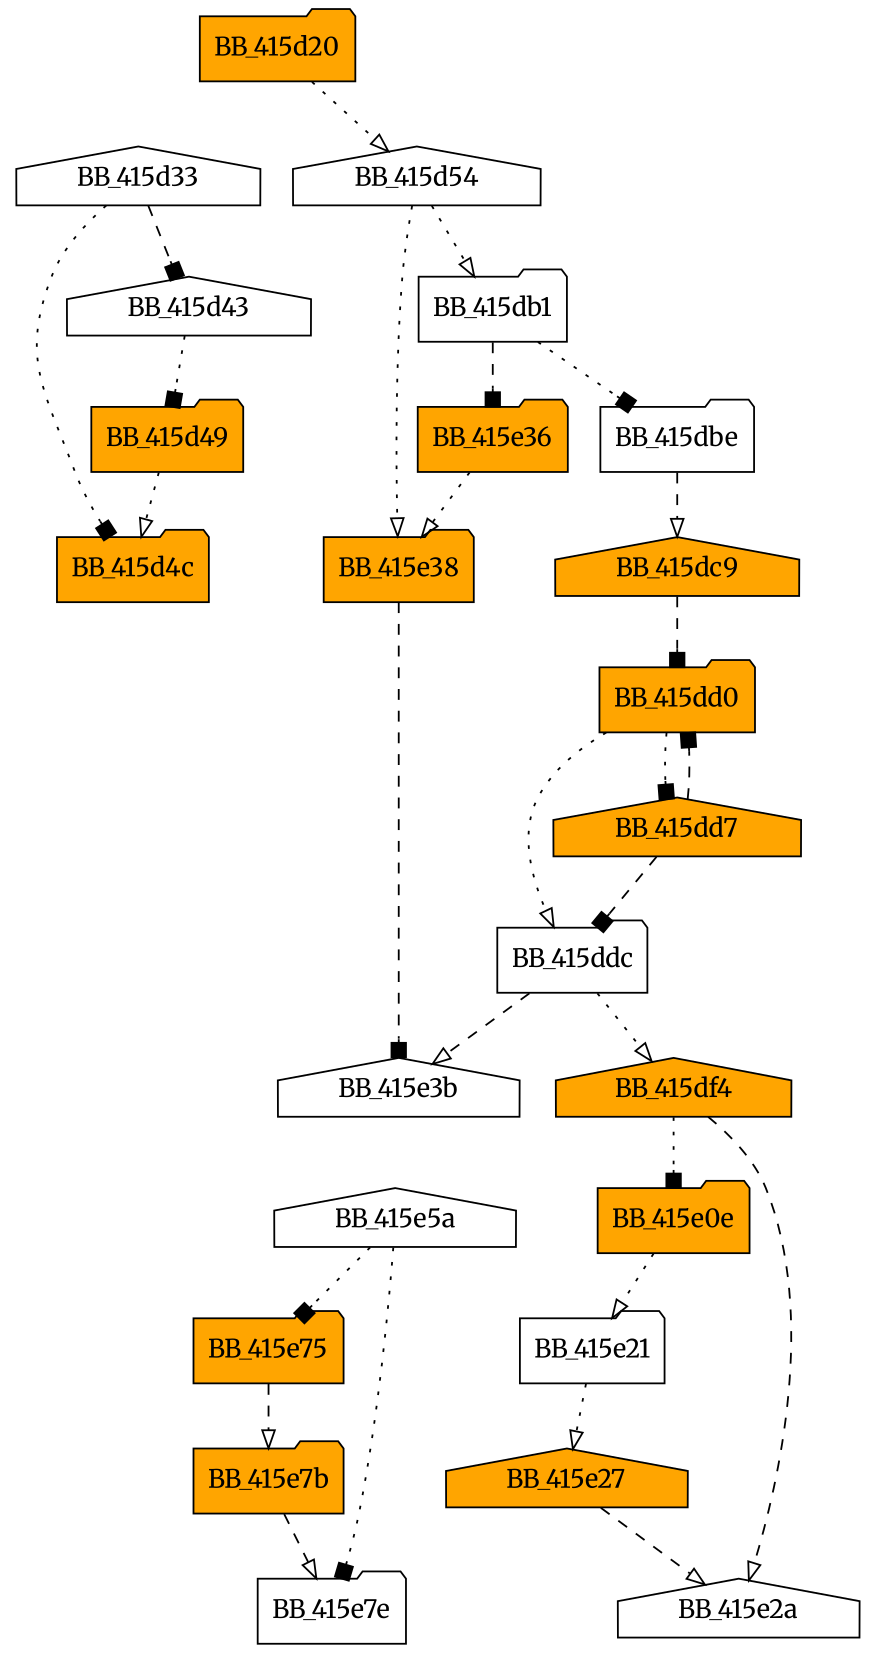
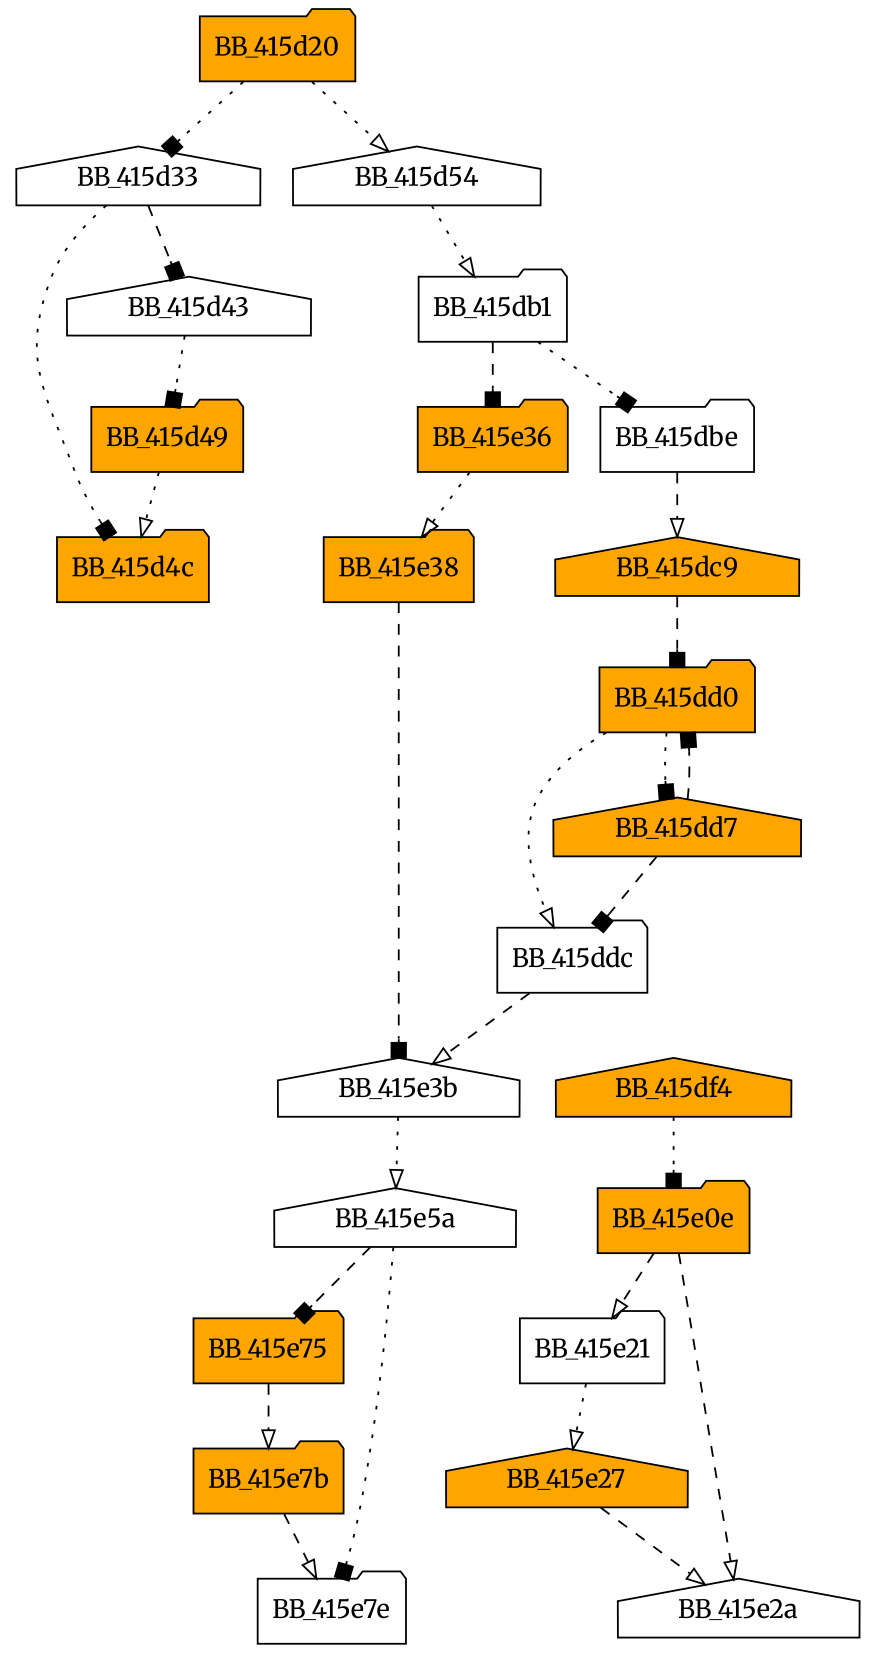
edge "BB_415d20" -> "BB_415d33": added
edge "BB_415d54" -> "BB_415e38": removed
edge "BB_415ddc" -> "BB_415df4": removed
edge "BB_415e3b" -> "BB_415e5a": added
edge "BB_415e5a" -> "BB_415e75": style dotted -> dashed
edge "BB_415e0e" -> "BB_415e21": style dotted -> dashed
edge "BB_415df4" -> "BB_415e2a": now "BB_415e0e" -> "BB_415e2a"
